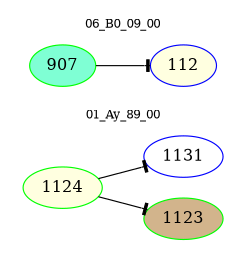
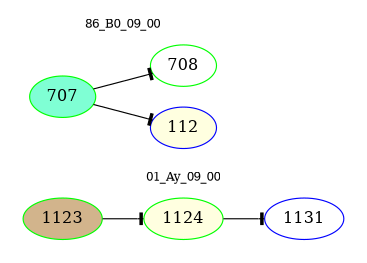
cluster "06_B0_09_00": label "06_B0_09_00" -> "86_B0_09_00"
node "907": label "907" -> "707"
node "708": added
cluster "01_Ay_89_00": label "01_Ay_89_00" -> "01_Ay_09_00"
edge "1124" -> "1123": reversed
